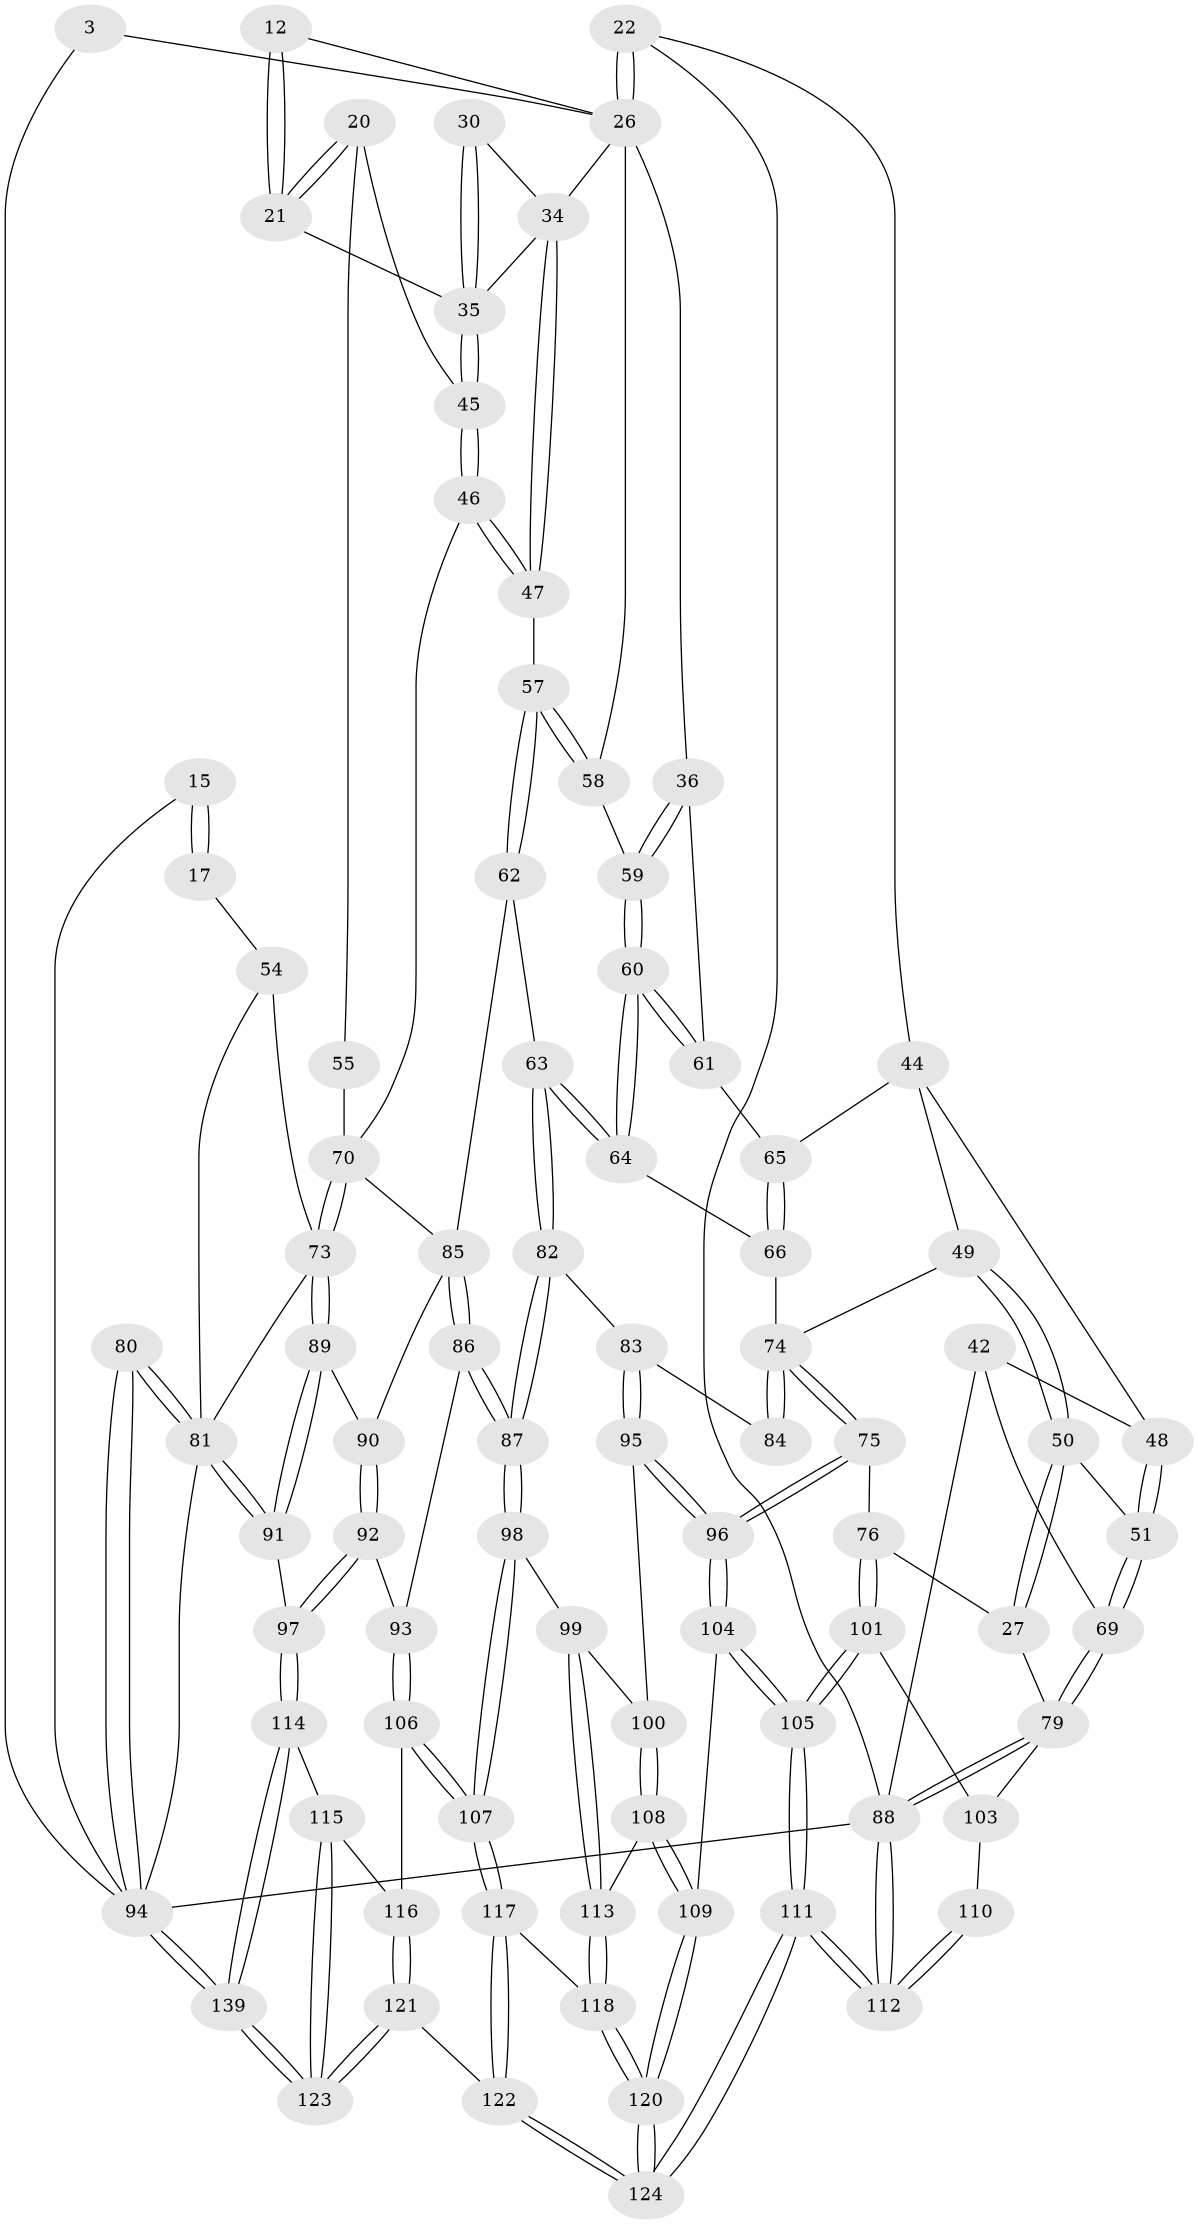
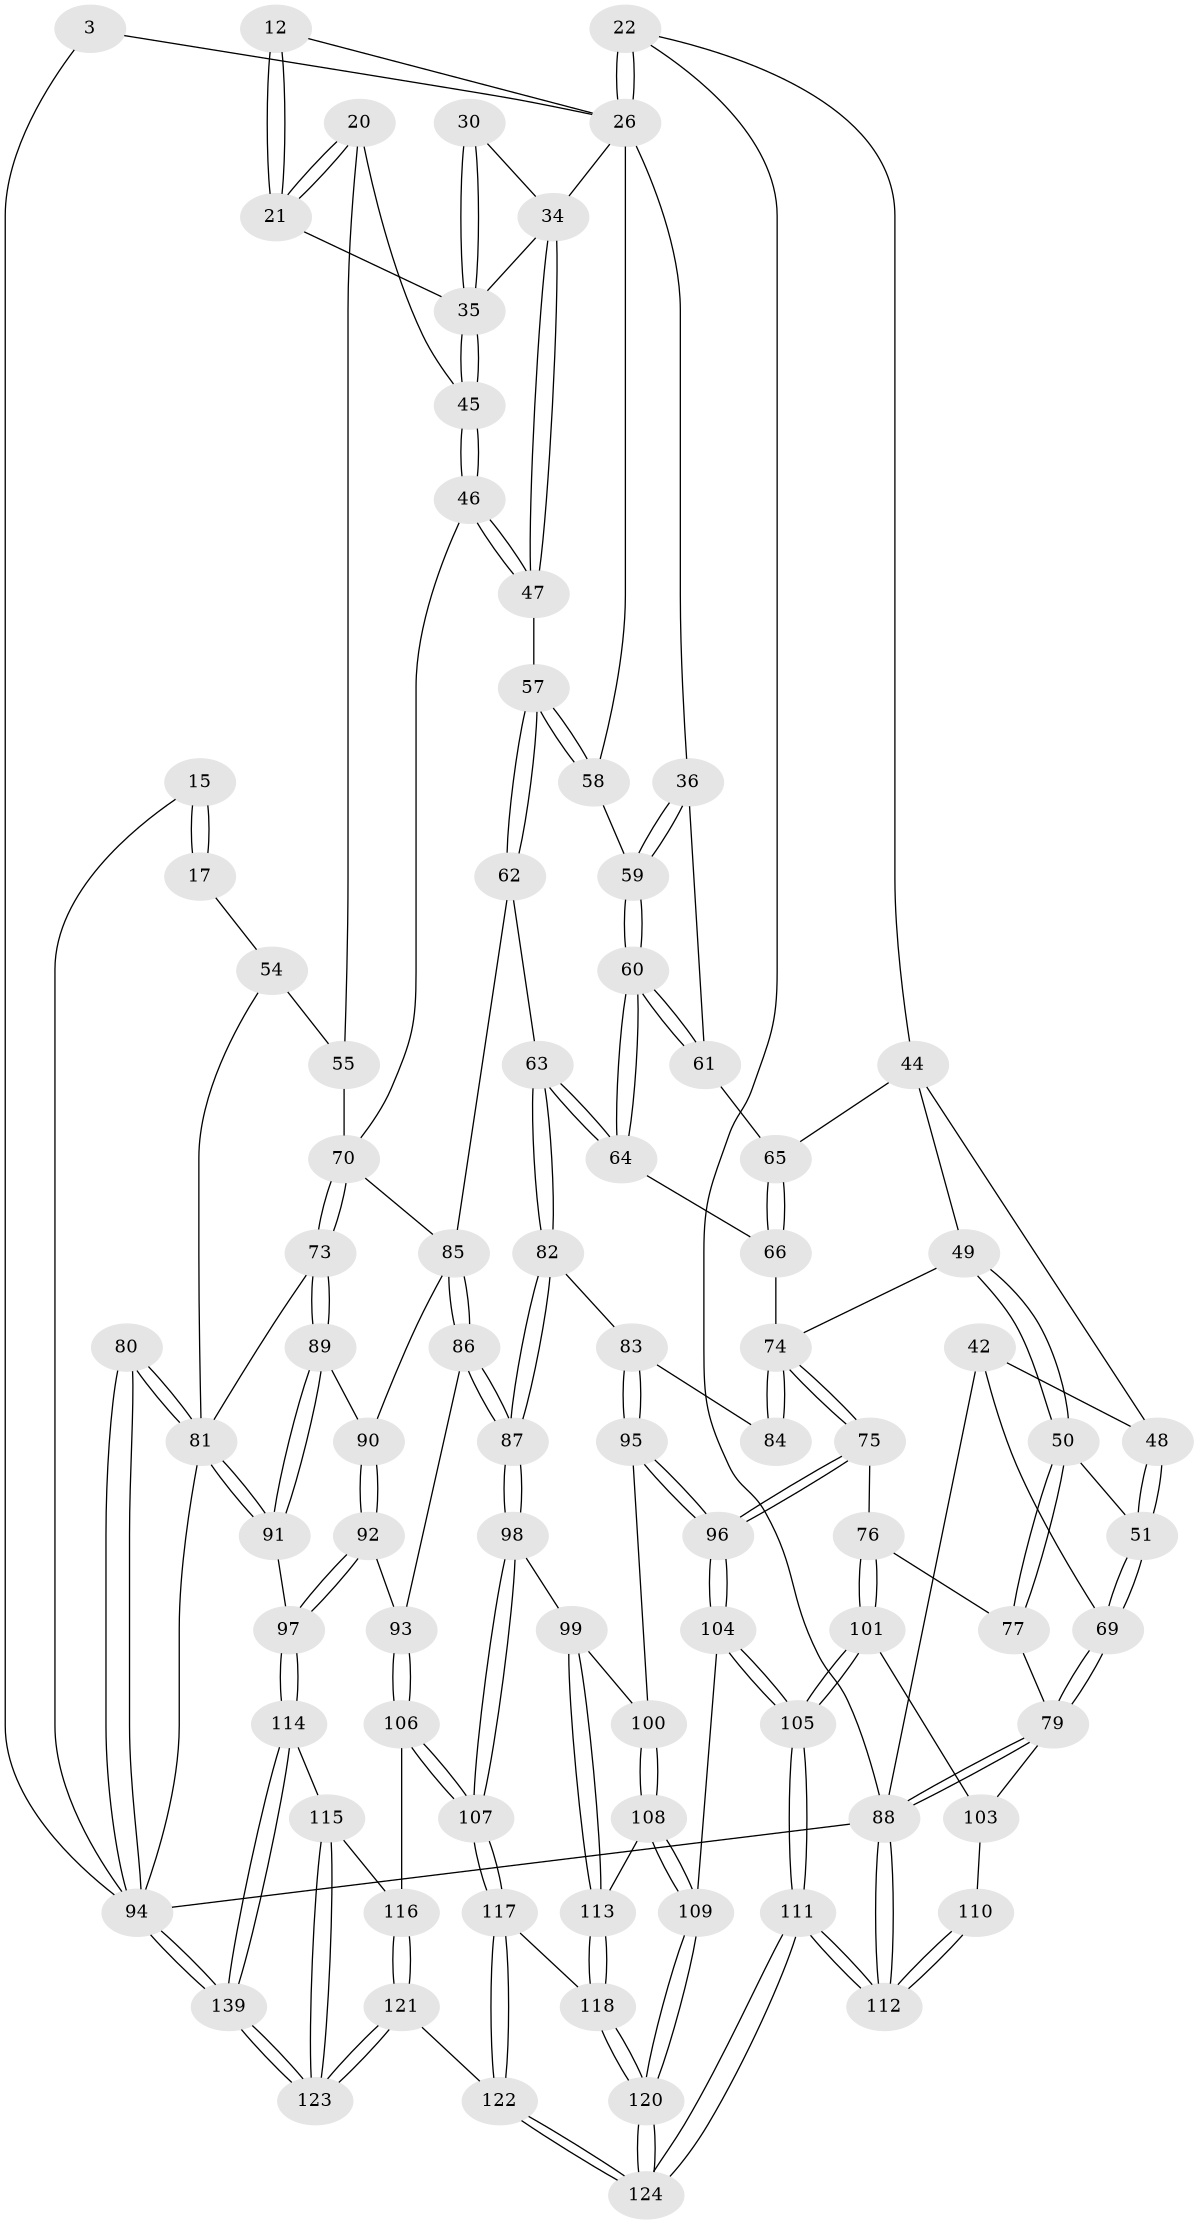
edge "54" -- "73": now "54" -- "55"
node "27": label "27" -> "77"
